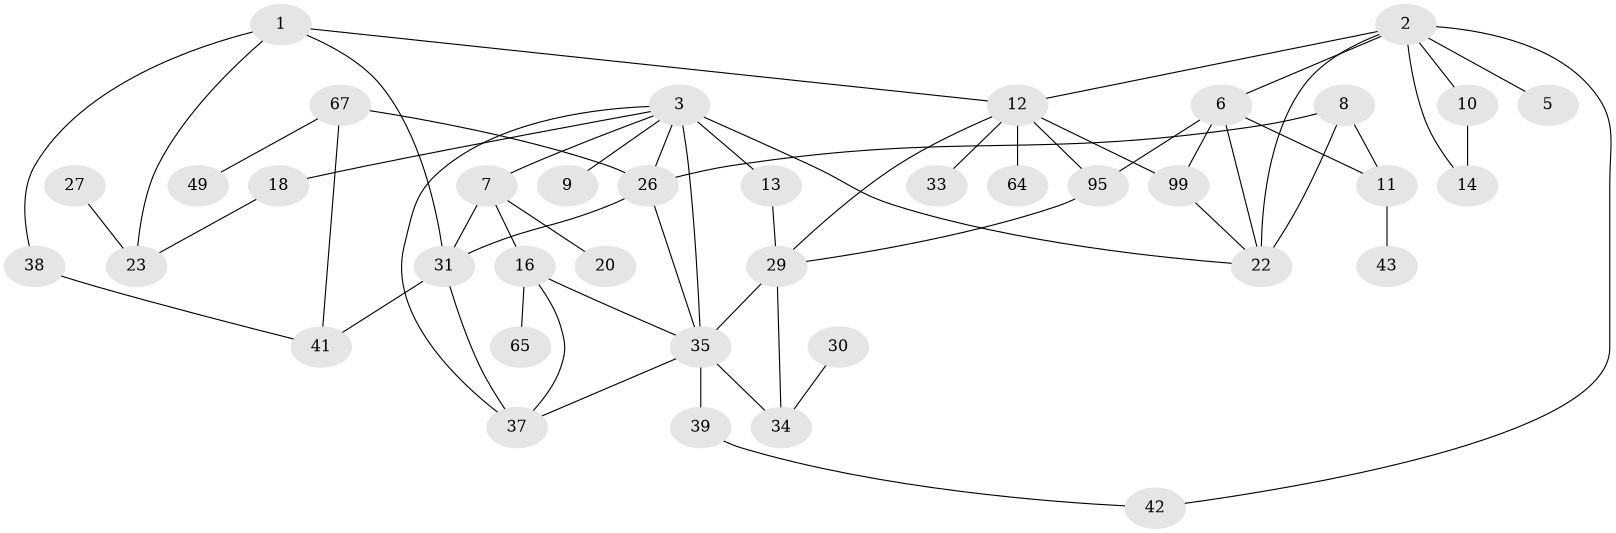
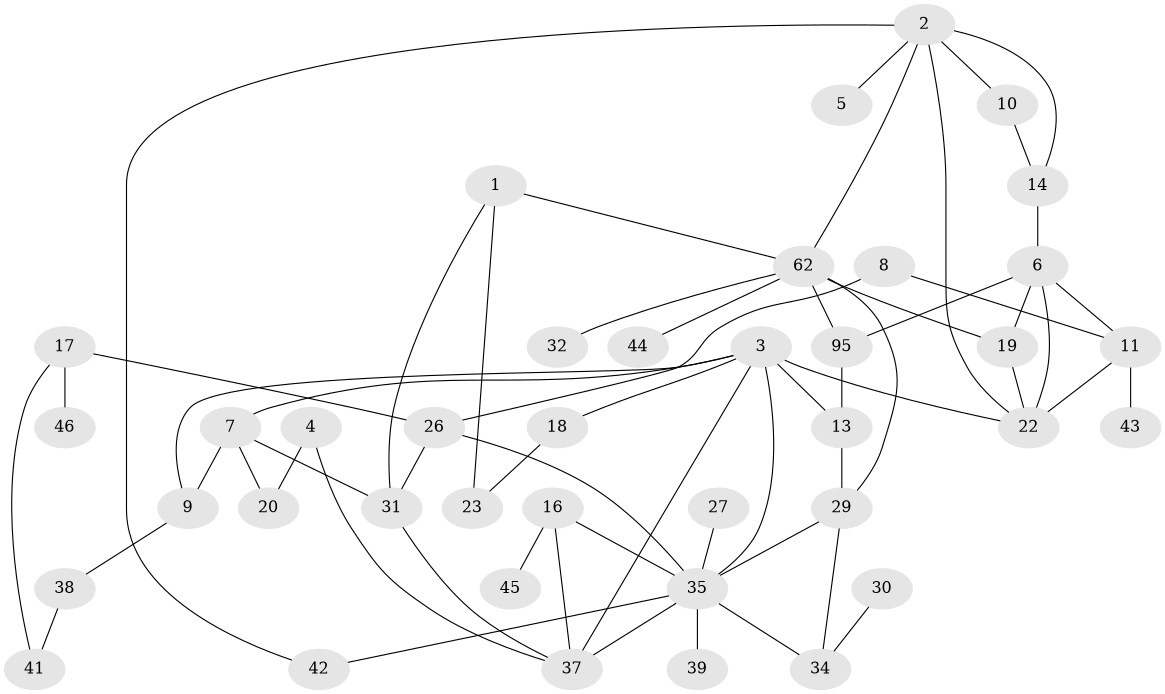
edge "2" -- "6": now "14" -- "6"
edge "1" -- "38": now "9" -- "38"
node "67": label "67" -> "17"
node "12": label "12" -> "62"
edge "3" -- "26": removed
node "49": label "49" -> "46"
node "33": label "33" -> "32"
node "64": label "64" -> "44"
node "99": label "99" -> "19"
edge "8" -- "22": now "11" -- "22"
edge "27" -- "23": now "27" -- "35"
edge "7" -- "16": now "7" -- "9"
edge "95" -- "29": now "95" -- "13"
edge "31" -- "41": removed
node "65": label "65" -> "45"
node "4": added
edge "39" -- "42": now "35" -- "42"
